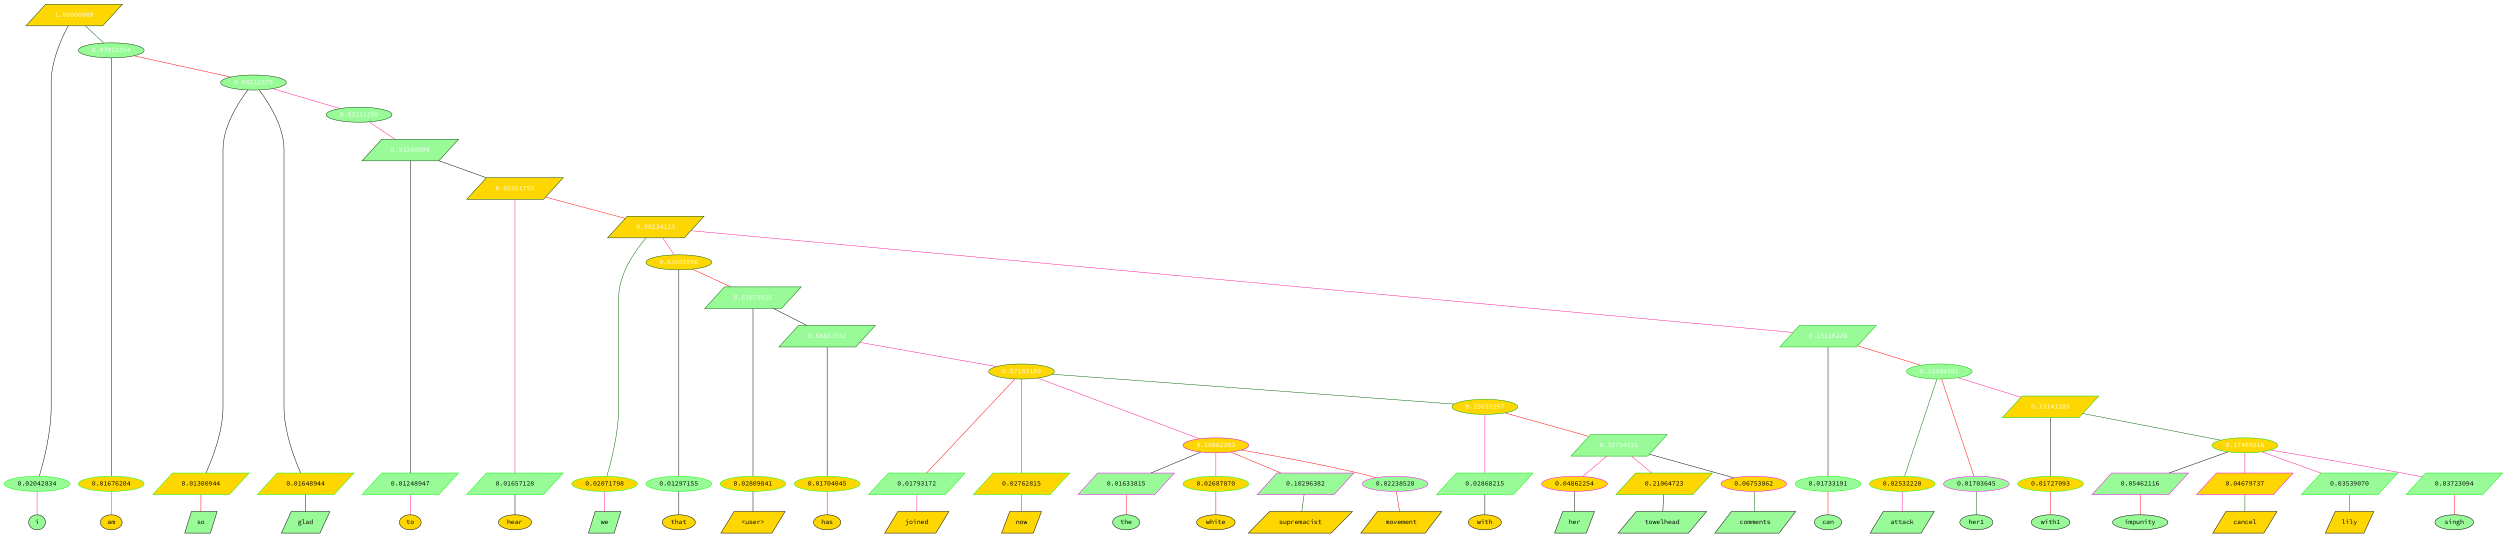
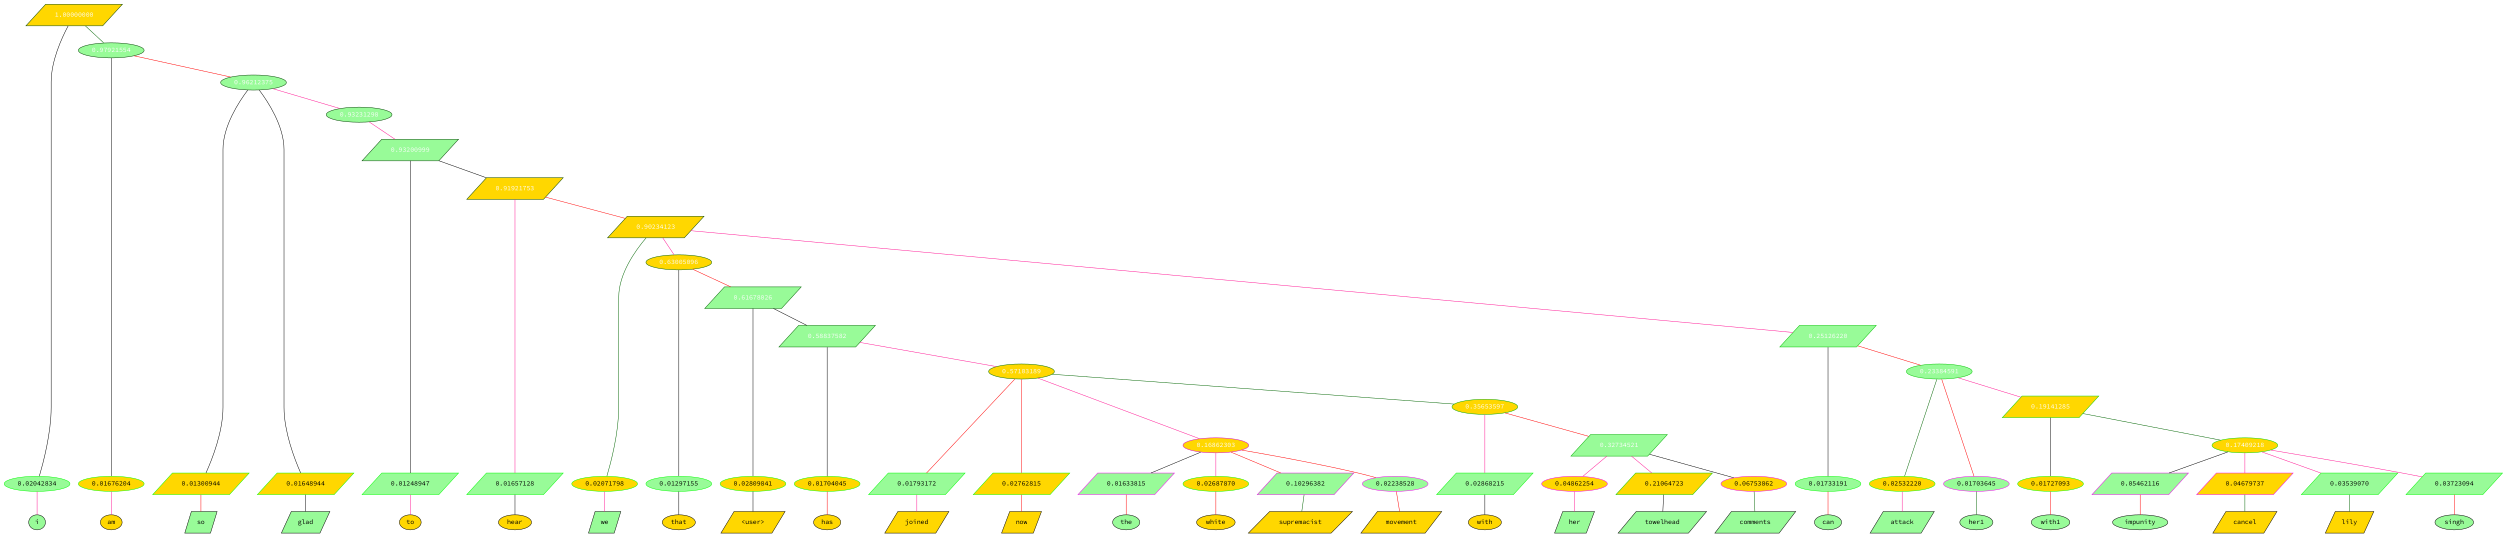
edge "0.04862254" -- "her": color black -> deeppink
